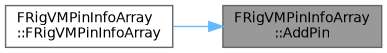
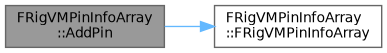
edge "FRigVMPinInfoArray ::FRigVMPinInfoArray" -> "FRigVMPinInfoArray ::AddPin": reversed
